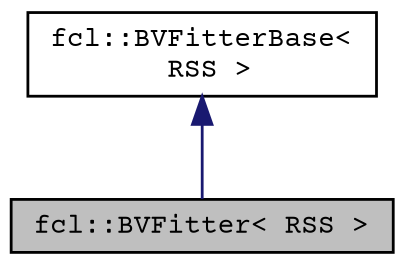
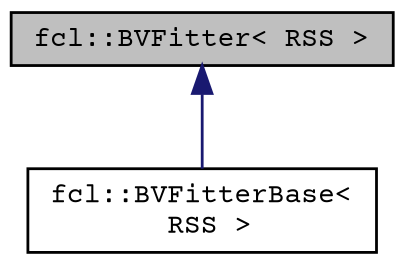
edge "fcl::BVFitter< RSS >" -> "fcl::BVFitterBase< RSS >": reversed
